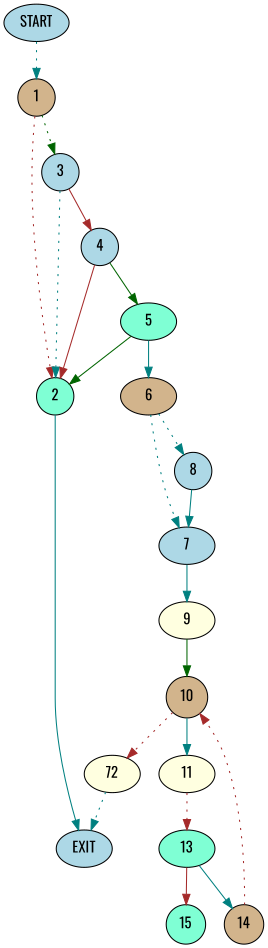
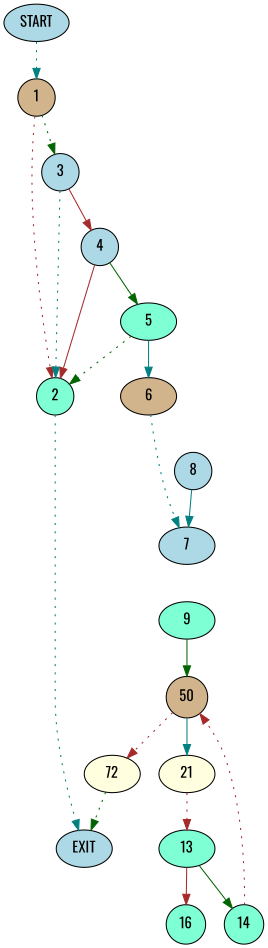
edge "5" -> "2": style solid -> dotted
edge "6" -> "8": removed
edge "7" -> "9": removed
edge "2" -> "EXIT": style solid -> dotted
node "9": fillcolor lightyellow -> aquamarine
node "10": label "10" -> "50"
node "11": label "11" -> "21"
edge "72" -> "EXIT": color teal -> darkgreen
edge "13" -> "14": color teal -> darkgreen
node "15": label "15" -> "16"
node "14": fillcolor tan -> aquamarine
